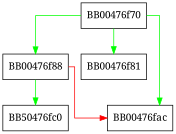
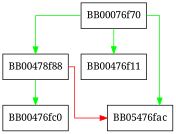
node "BB00476f70": label "BB00476f70" -> "BB00076f70"
node "BB00476f88": label "BB00476f88" -> "BB00478f88"
node "BB00476f81": label "BB00476f81" -> "BB00476f11"
node "BB50476fc0": label "BB50476fc0" -> "BB00476fc0"
node "BB00476fac": label "BB00476fac" -> "BB05476fac"
